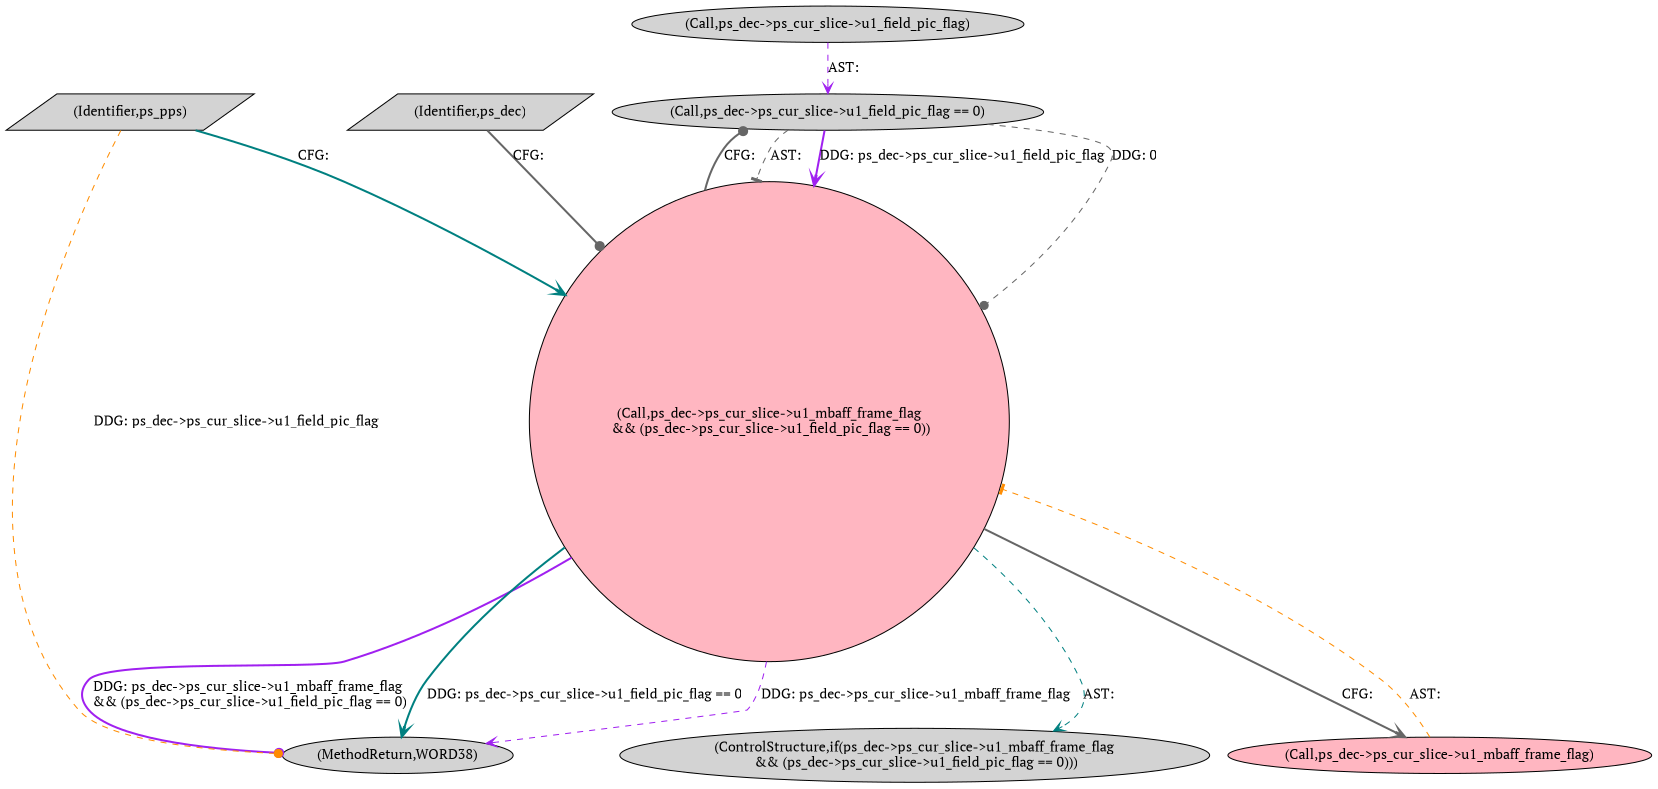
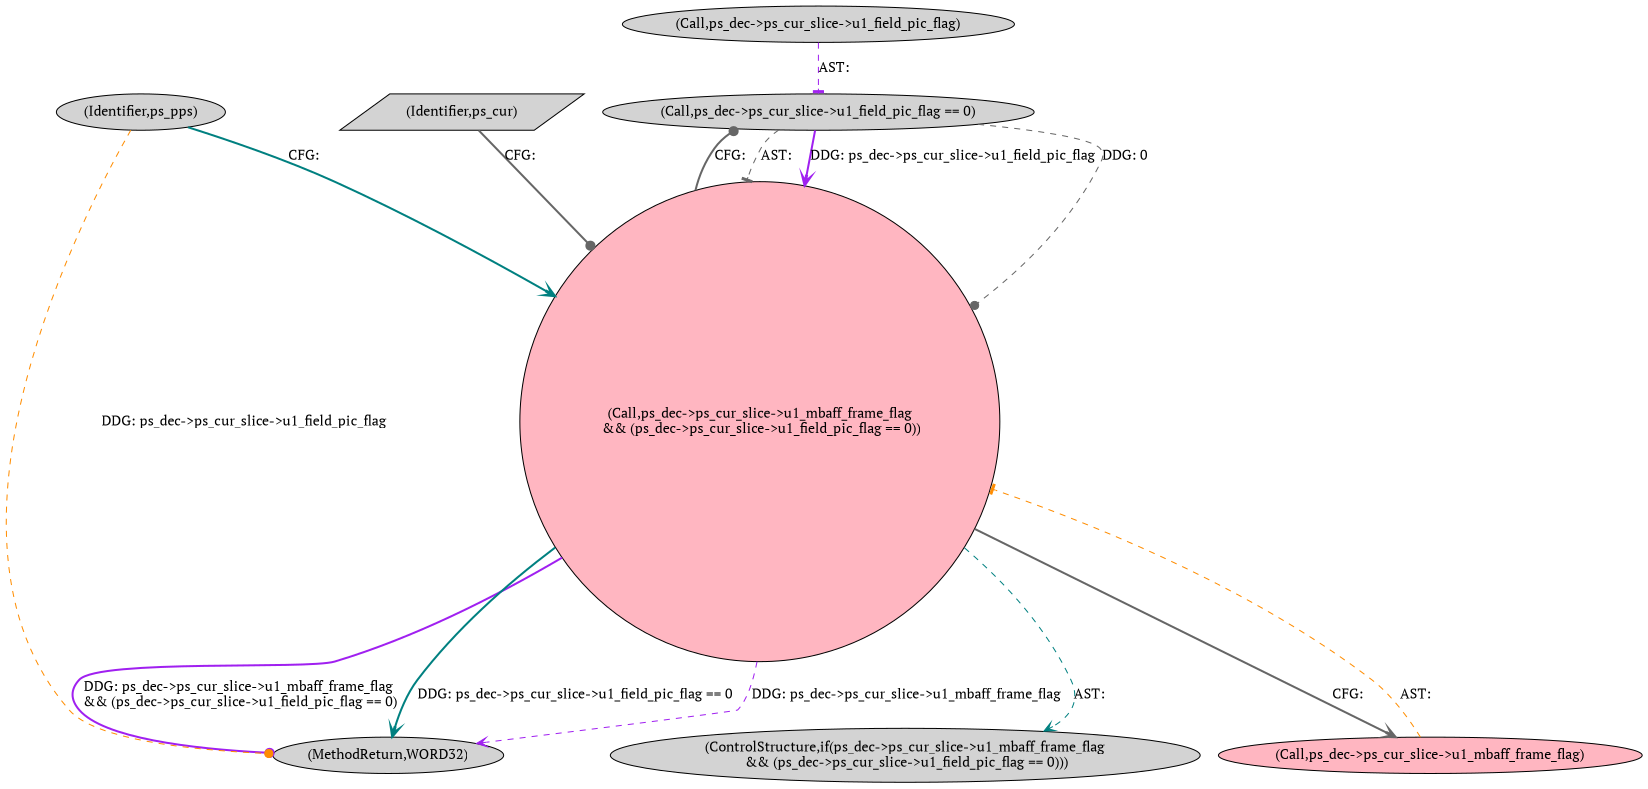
edge "(Call,ps_dec->ps_cur_slice->u1_field_pic_flag)" -> "(Call,ps_dec->ps_cur_slice->u1_field_pic_flag == 0)": arrowhead vee -> tee
node "(Identifier,ps_pps)": shape parallelogram -> ellipse
node "(Identifier,ps_dec)": label "(Identifier,ps_dec)" -> "(Identifier,ps_cur)"
node "(MethodReturn,WORD38)": label "(MethodReturn,WORD38)" -> "(MethodReturn,WORD32)"
